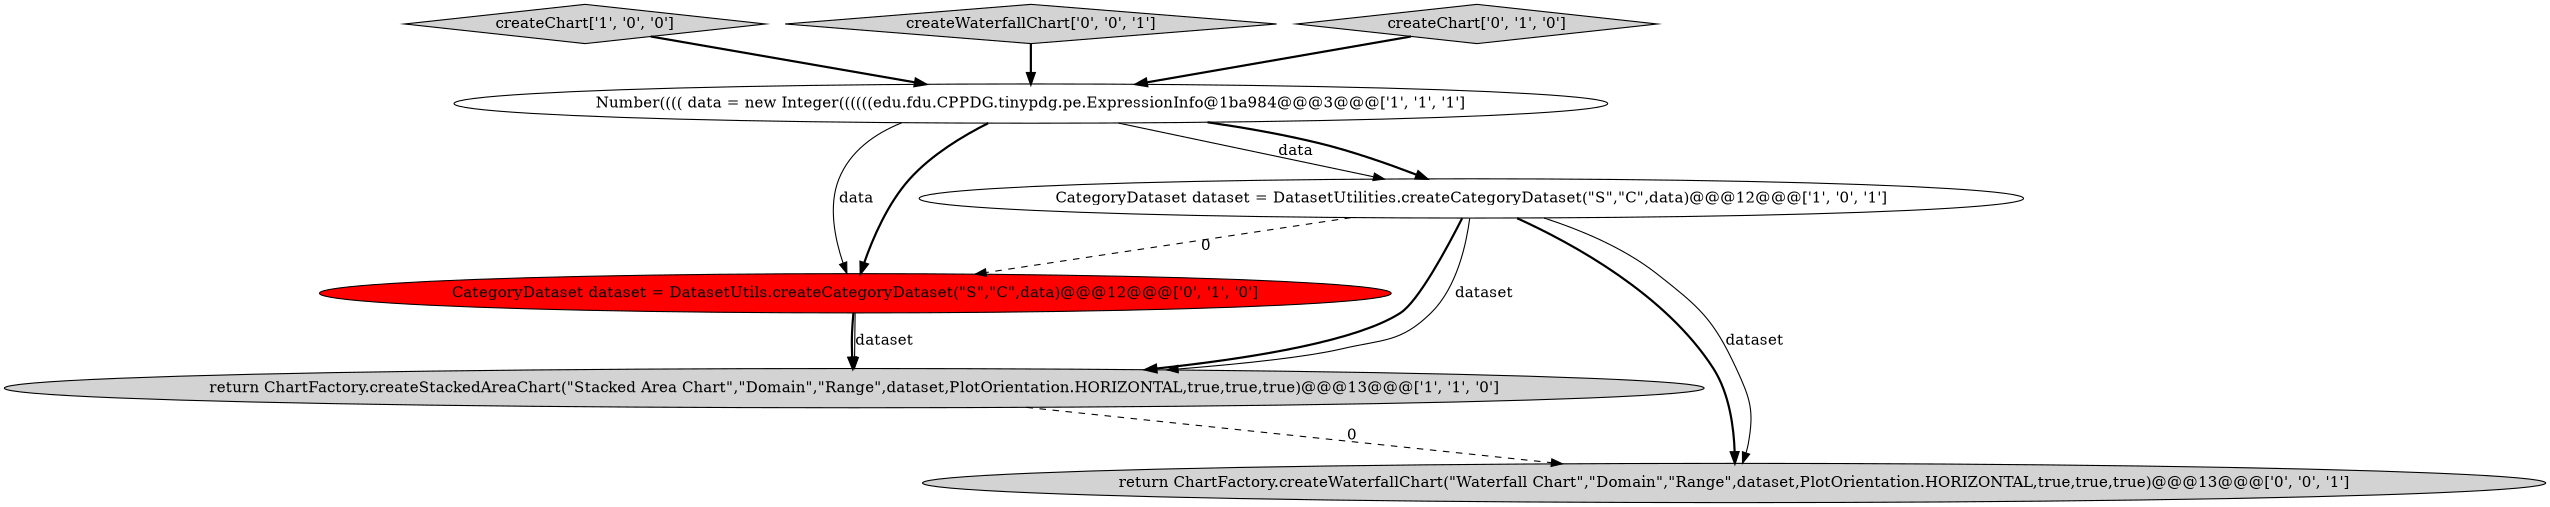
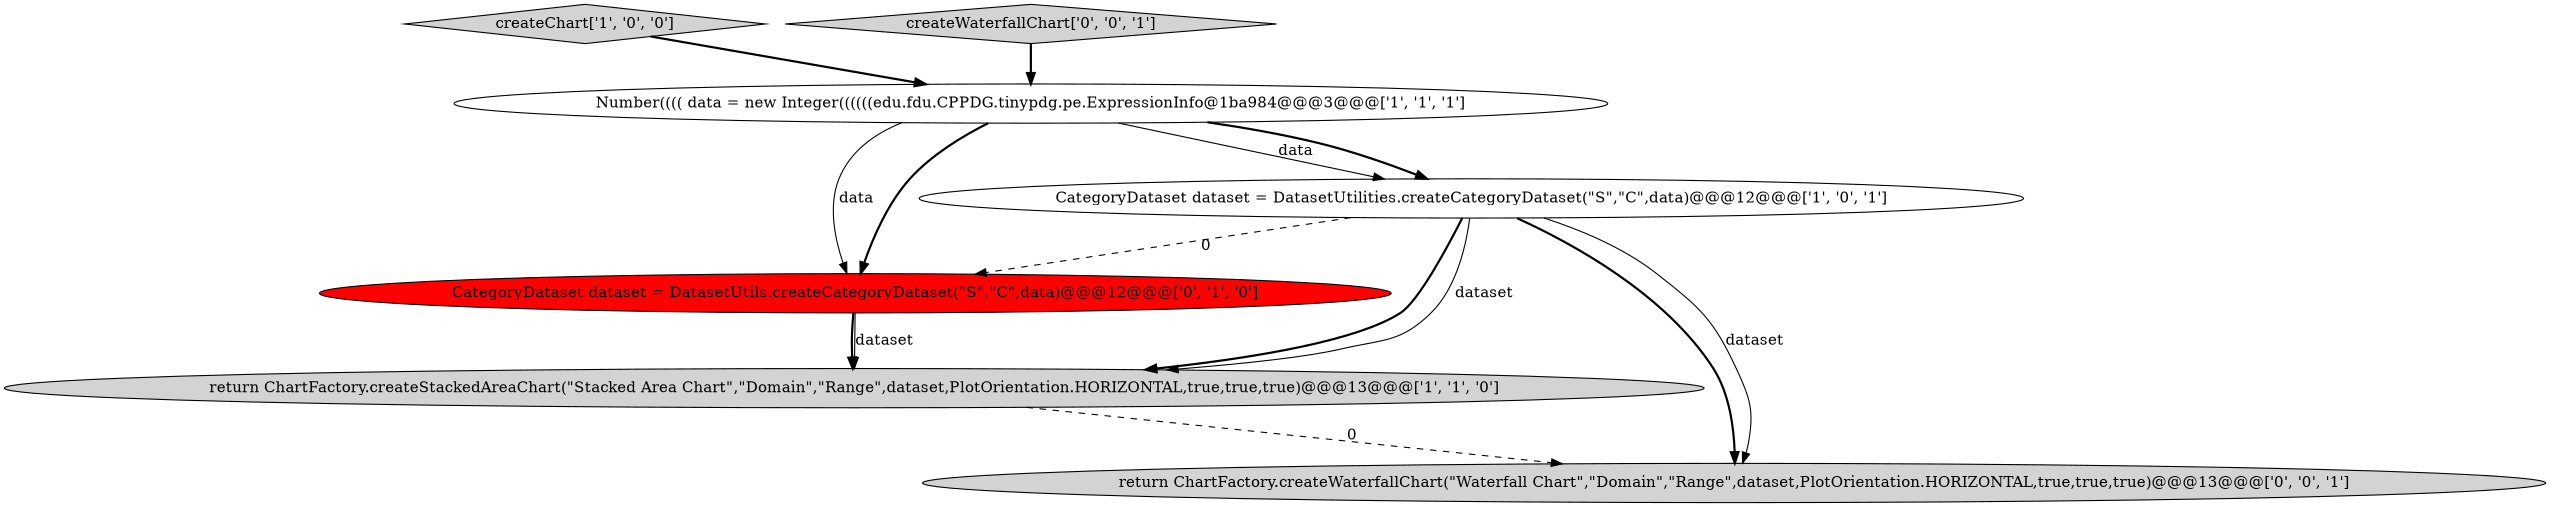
node "createChart['0', '1', '0']": removed
